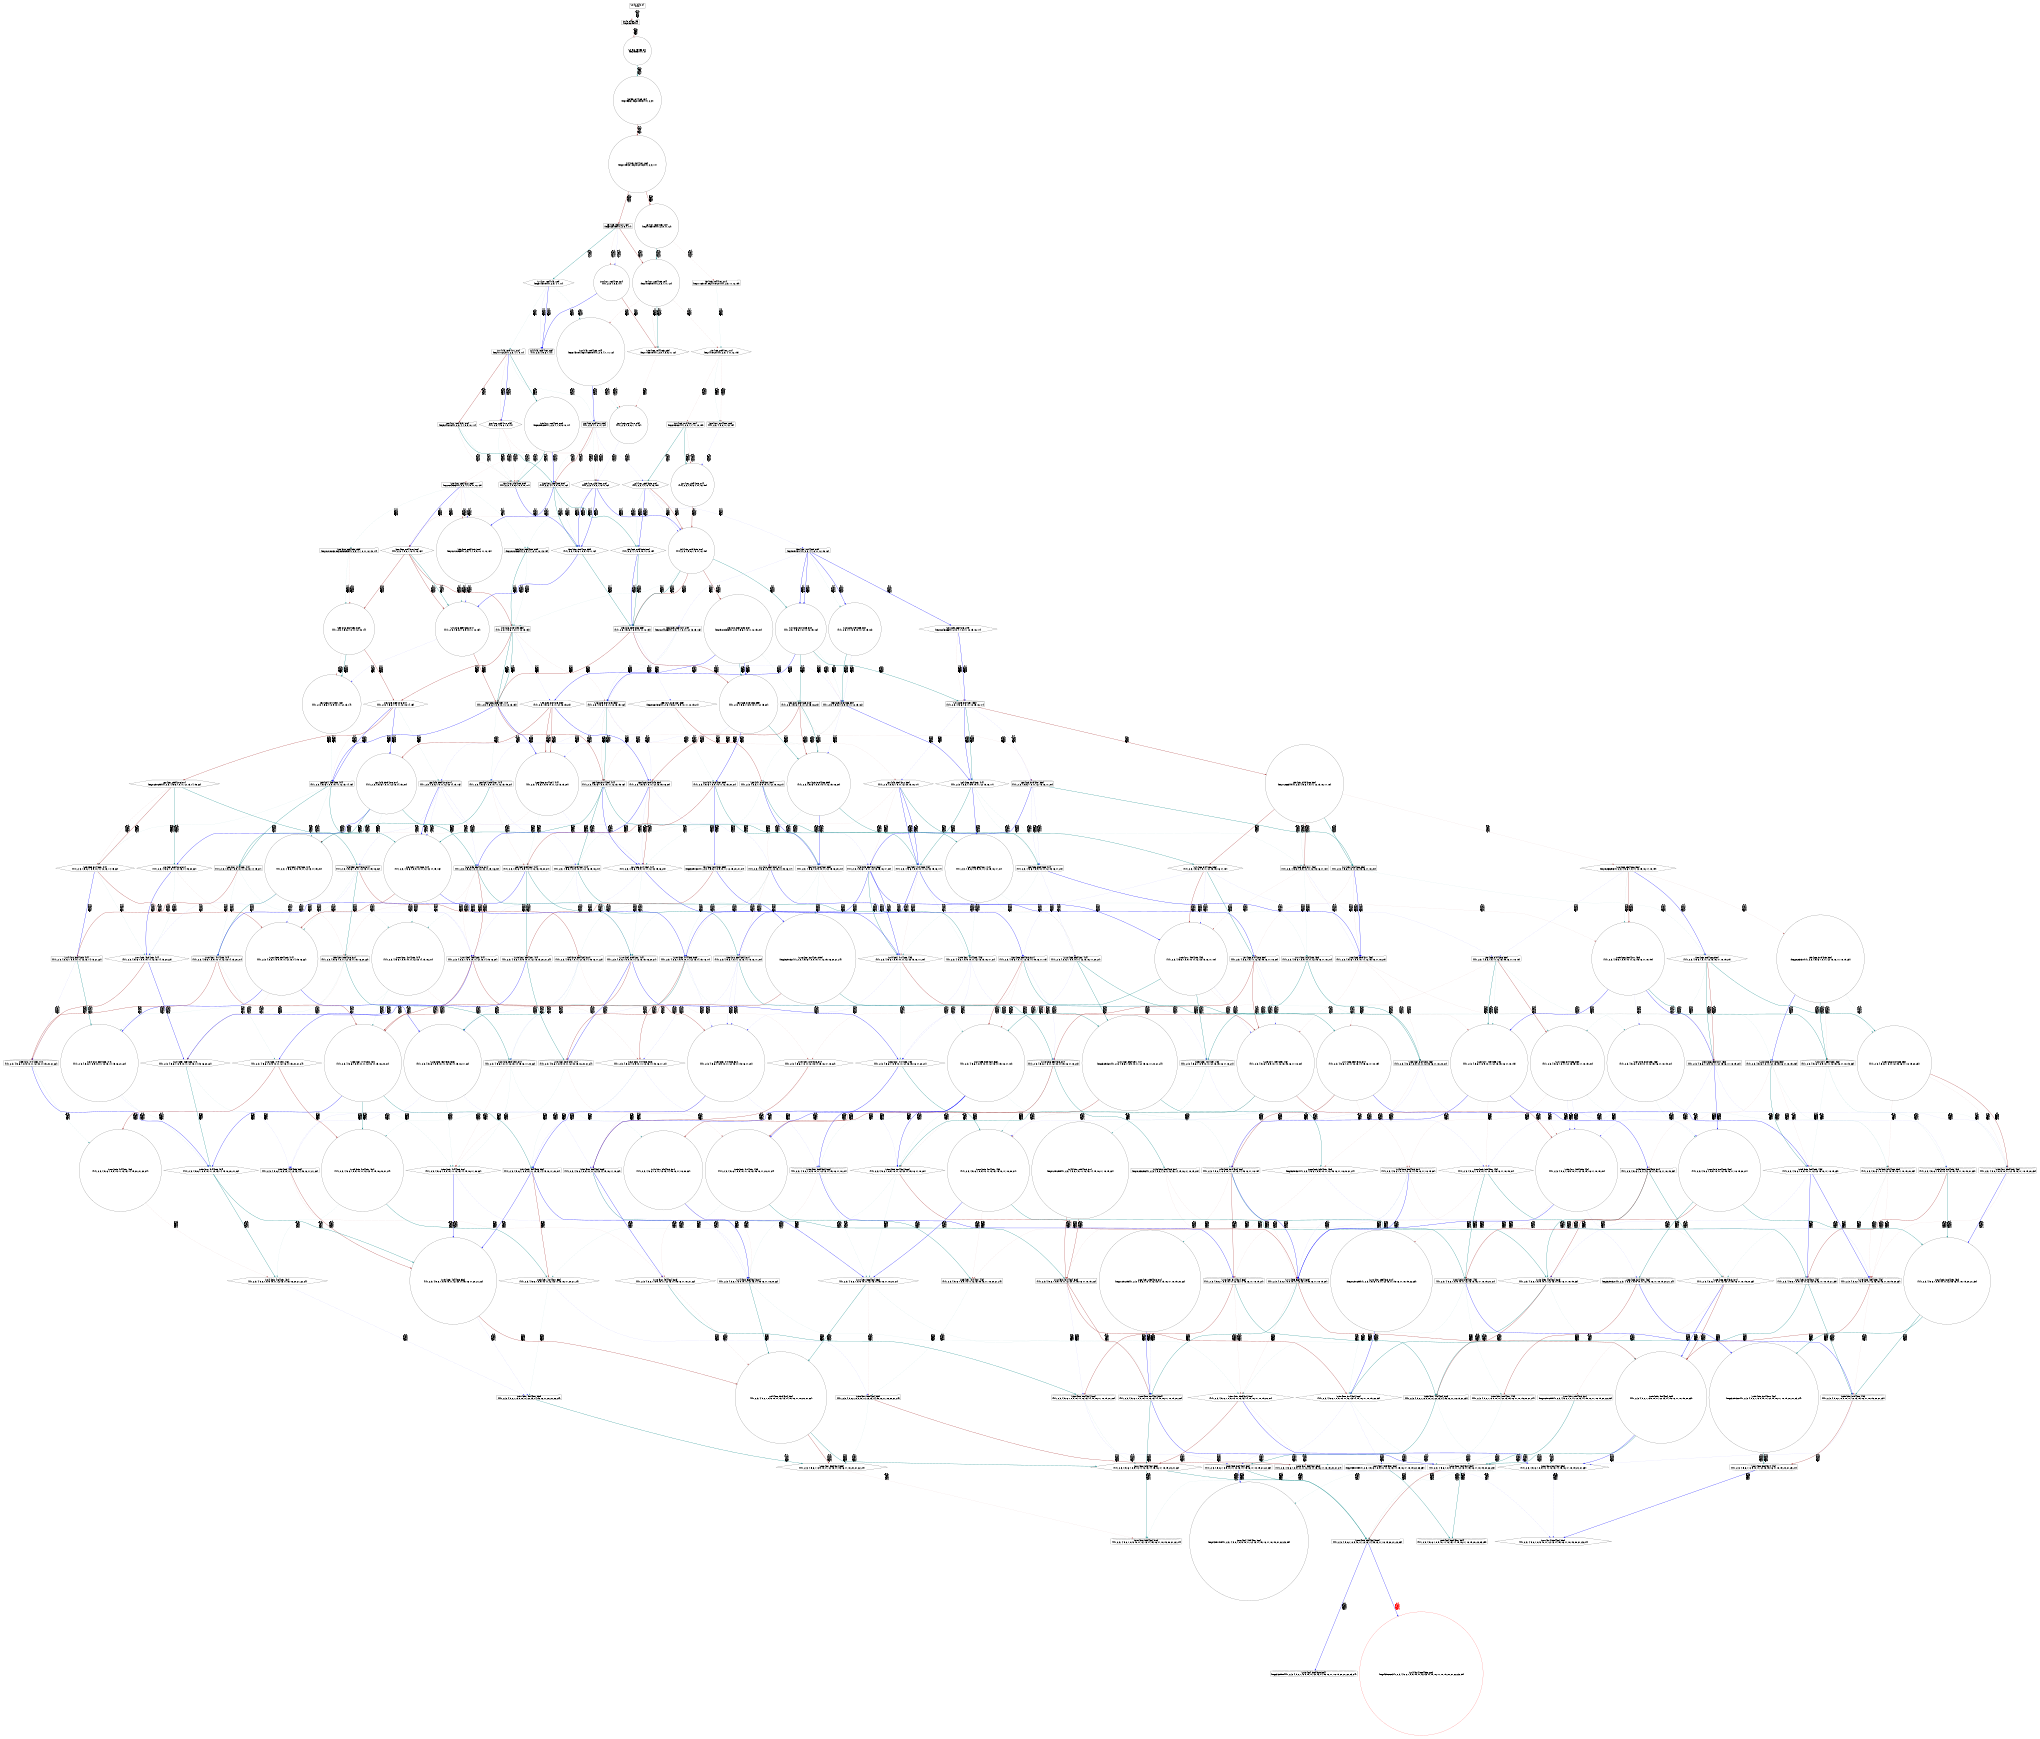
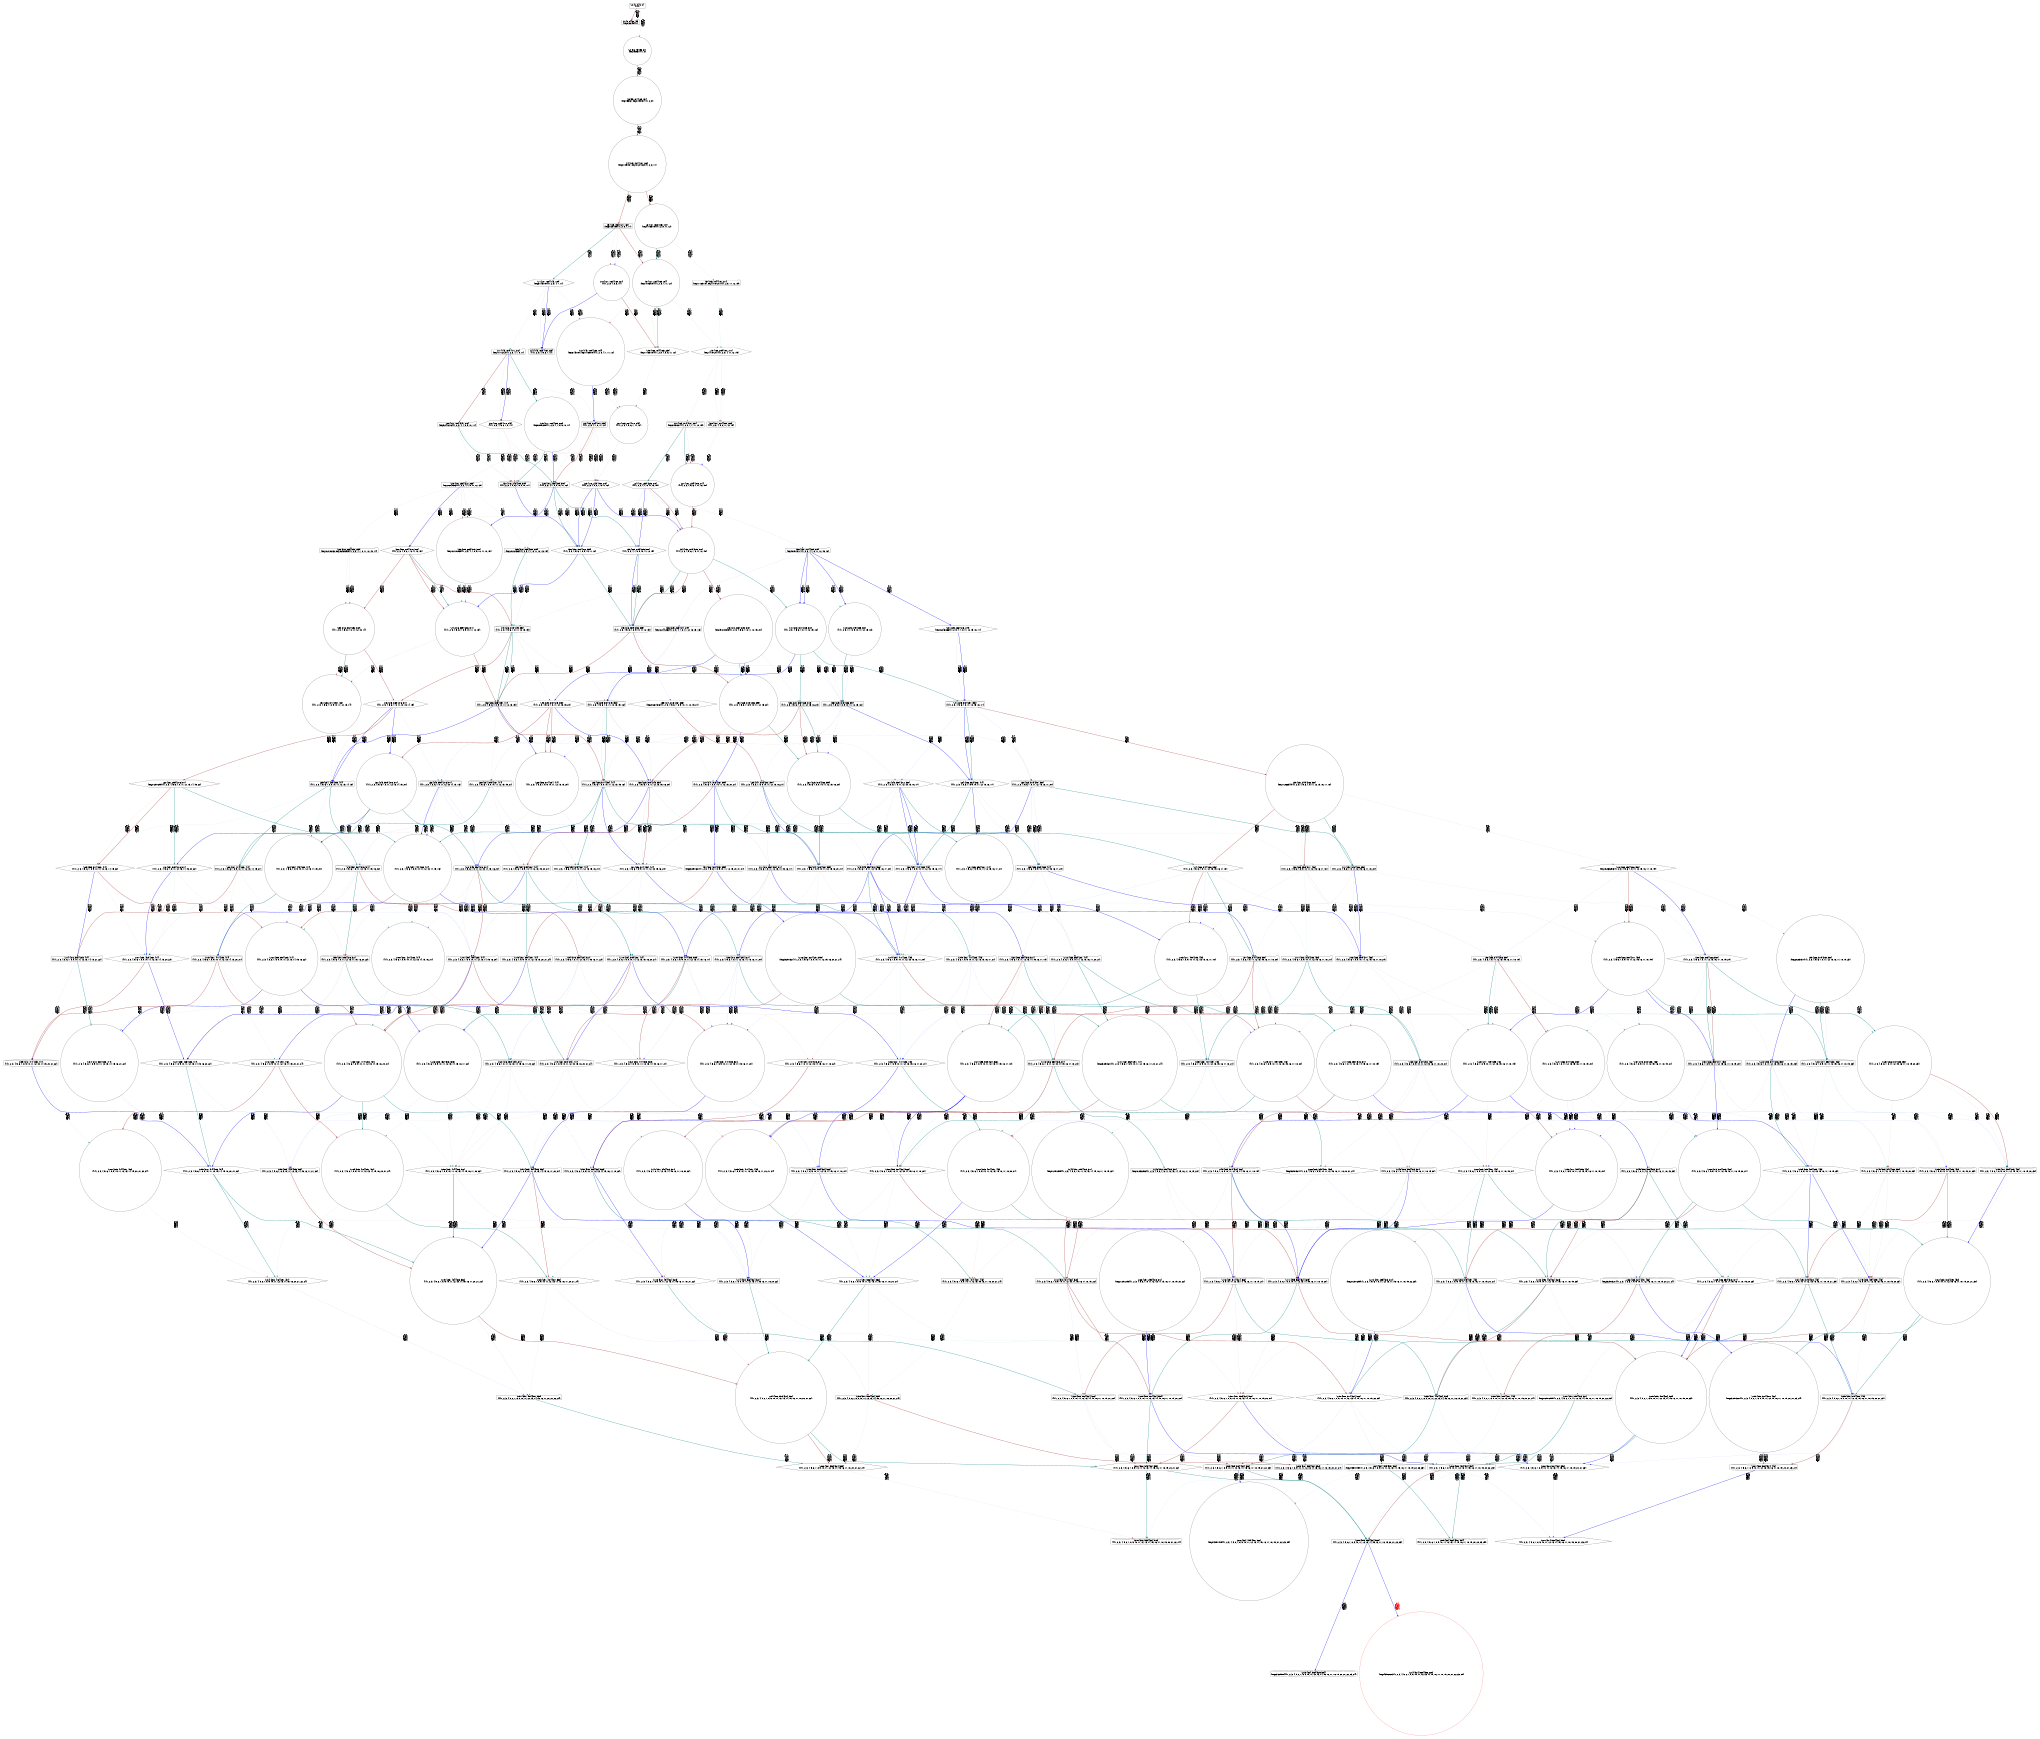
edge "S0: [0, 0] [0, 0] {}{}" -> "S1: [0, 0] [36, 45] {T0J0:36-45}{1}": style dotted -> bold
edge "S1: [0, 0] [36, 45] {T0J0:36-45}{1}" -> "S2: [36, 45] [53, 67] {T0J1:53-67}{1, 2}": now "S0: [0, 0] [0, 0] {}{}" -> "S2: [36, 45] [53, 67] {T0J1:53-67}{1, 2}"
edge "S16: [165, 212] [181, 235] {}{1, 2, 3, 4, 7, 8, 11, 12}" -> "S24: [181, 235] [225, 279] {}{1, 2, 3, 4, 7, 8, 11, 12, 15}": removed, label "T0 J14 DL=600 ES=165 LS=204 EF=225 LF=279"
